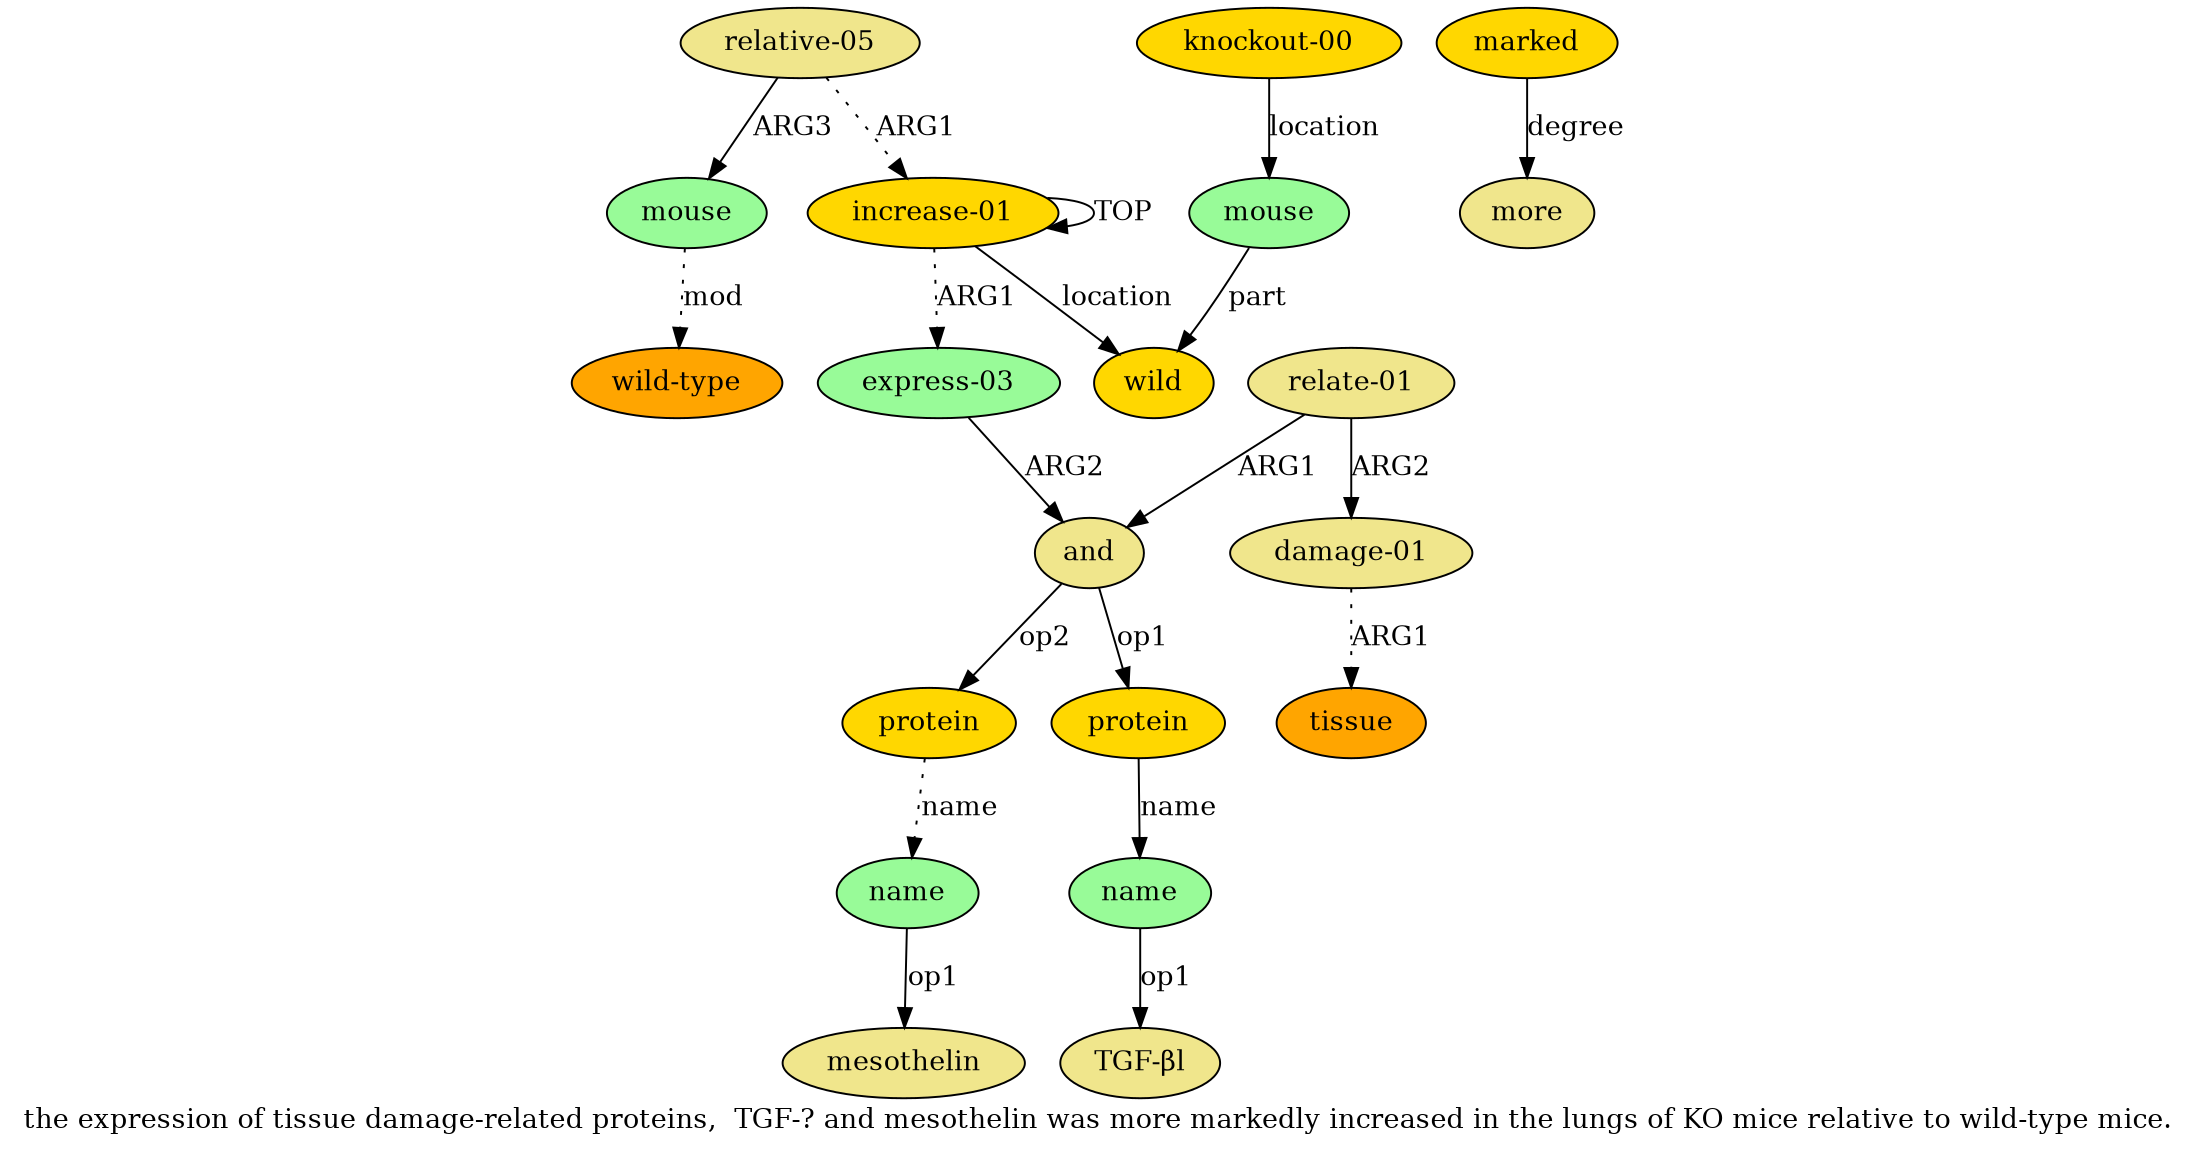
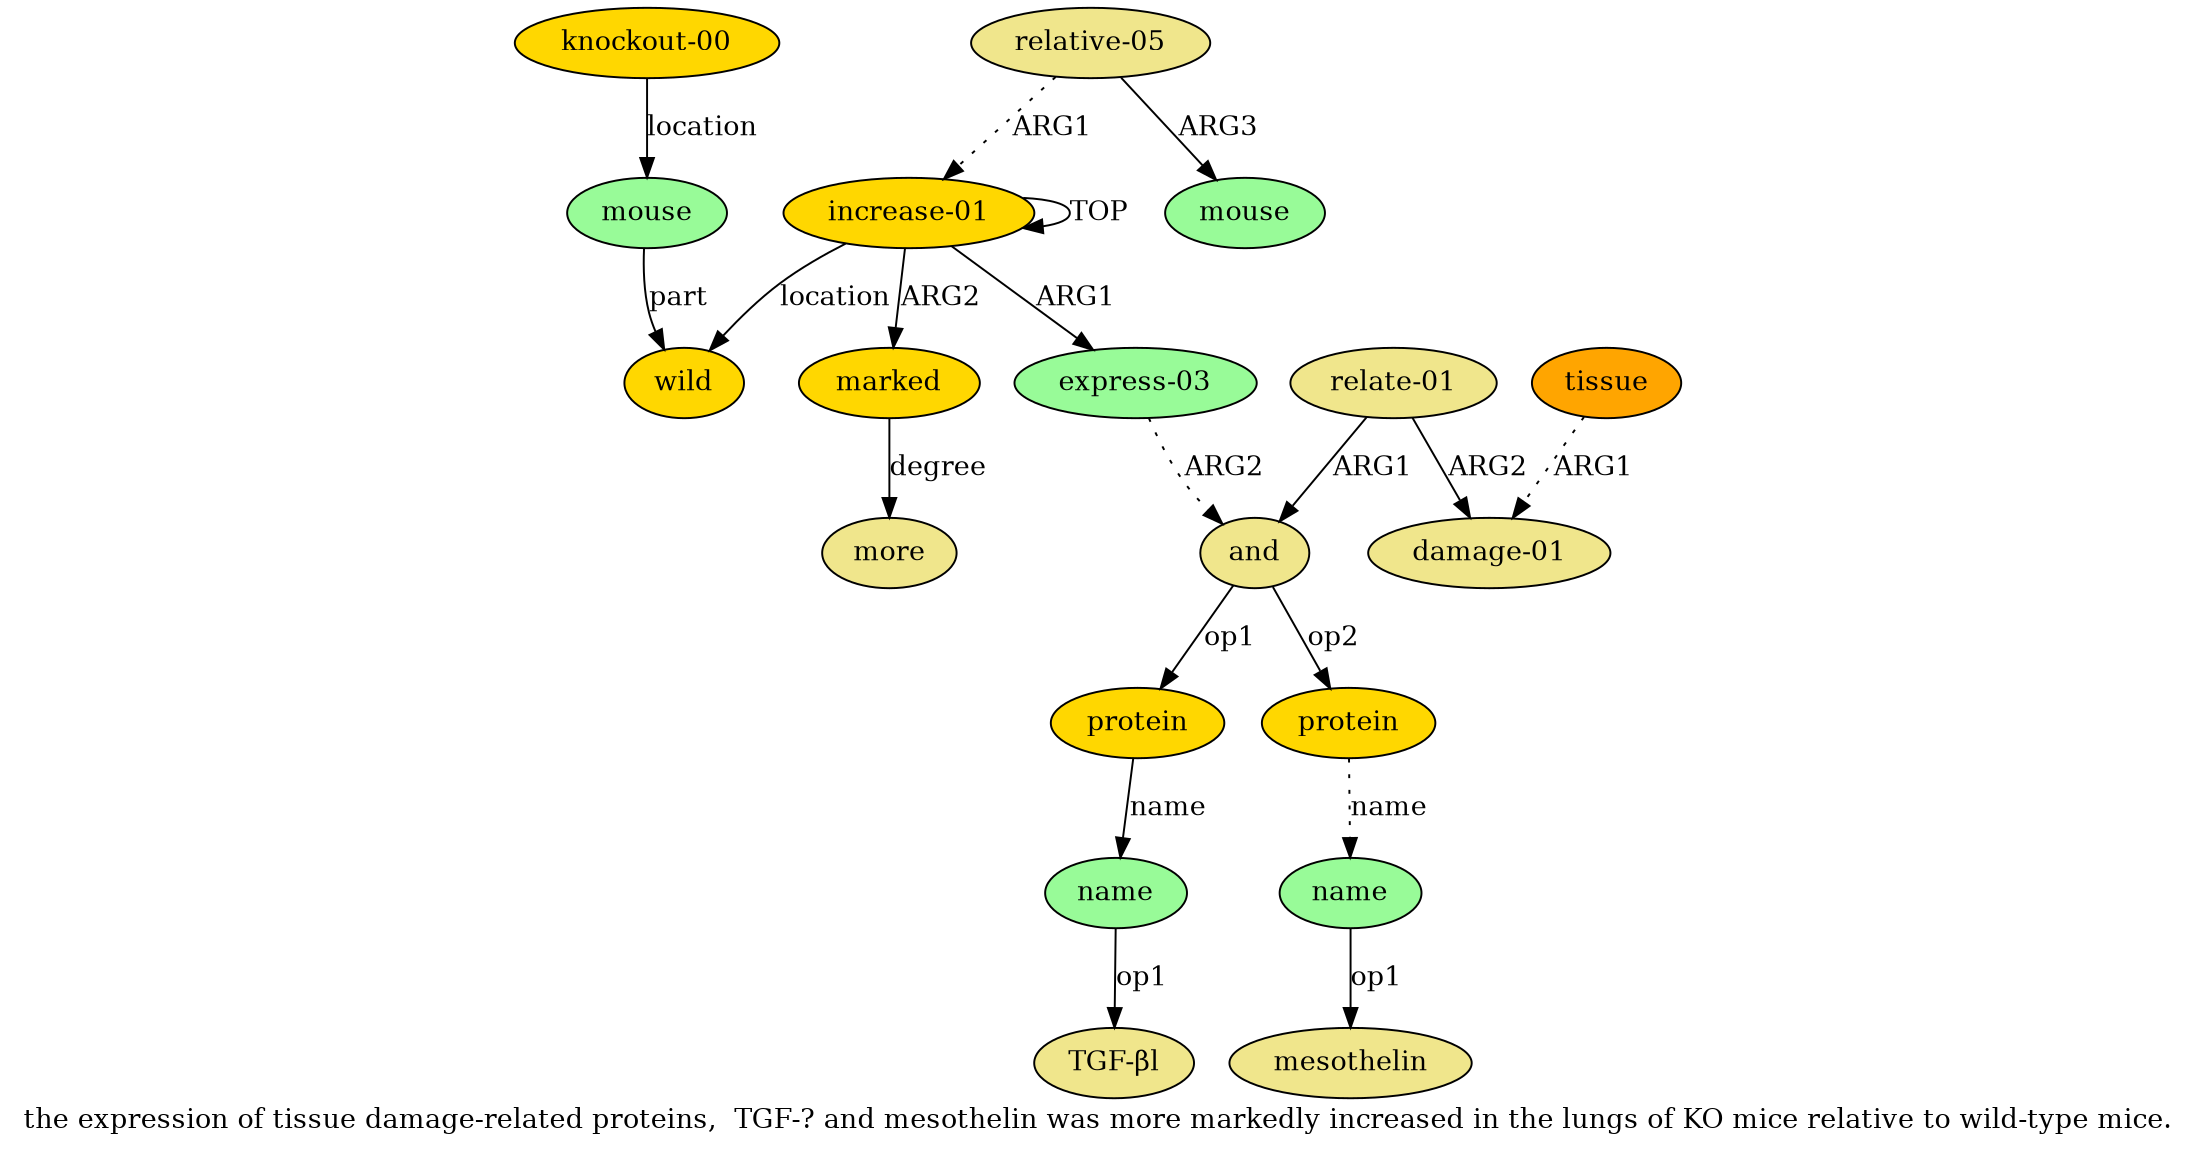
edge "increase-01" -> "marked": added, label "ARG2"
edge "increase-01" -> "express-03": style dotted -> solid
node "wild-type": removed
edge "express-03" -> "and": style solid -> dotted
edge "damage-01" -> "tissue": reversed
